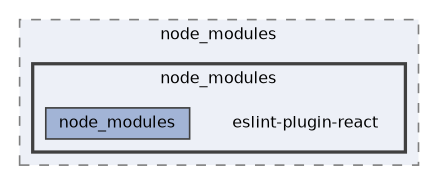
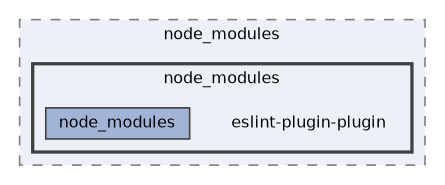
node "eslint-plugin-react": label "eslint-plugin-react" -> "eslint-plugin-plugin"
